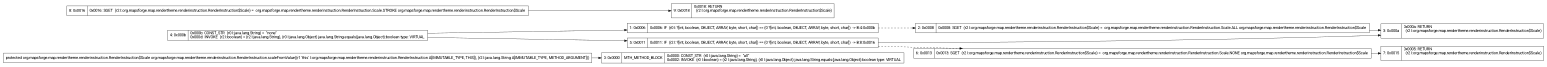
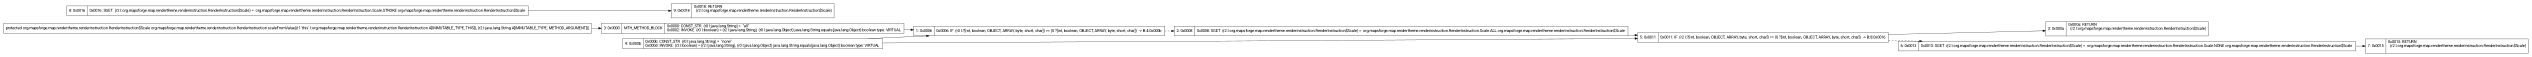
edge "0: 0x0000" -> "1: 0x0006": added
edge "2: 0x0008" -> "3: 0x000a": now "2: 0x0008" -> "5: 0x0011"
node "7: 0x0015": text "0x0005: RETURN" -> "0x0015: RETURN"
